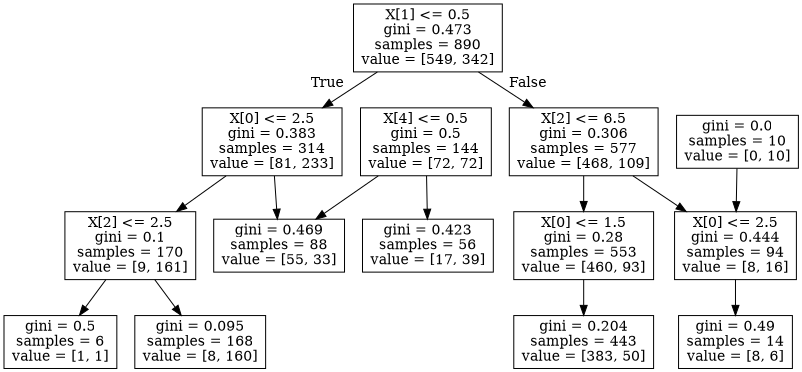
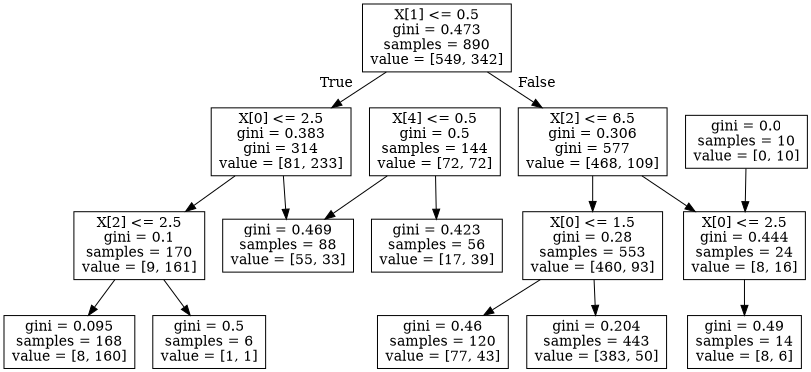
node "X[0] <= 2.5 gini = 0.383 samples = 314 value = [81, 233]": label "X[0] <= 2.5 gini = 0.383 samples = 314 value = [81, 233]" -> "X[0] <= 2.5 gini = 0.383 gini = 314 value = [81, 233]"
node "X[2] <= 6.5 gini = 0.306 samples = 577 value = [468, 109]": label "X[2] <= 6.5 gini = 0.306 samples = 577 value = [468, 109]" -> "X[2] <= 6.5 gini = 0.306 gini = 577 value = [468, 109]"
node "X[0] <= 2.5 gini = 0.444 samples = 94 value = [8, 16]": label "X[0] <= 2.5 gini = 0.444 samples = 94 value = [8, 16]" -> "X[0] <= 2.5 gini = 0.444 samples = 24 value = [8, 16]"
node "gini = 0.46 samples = 120 value = [77, 43]": added
